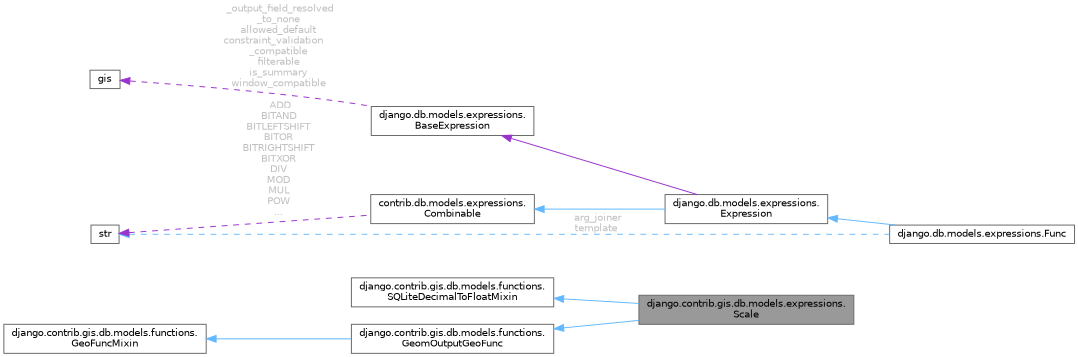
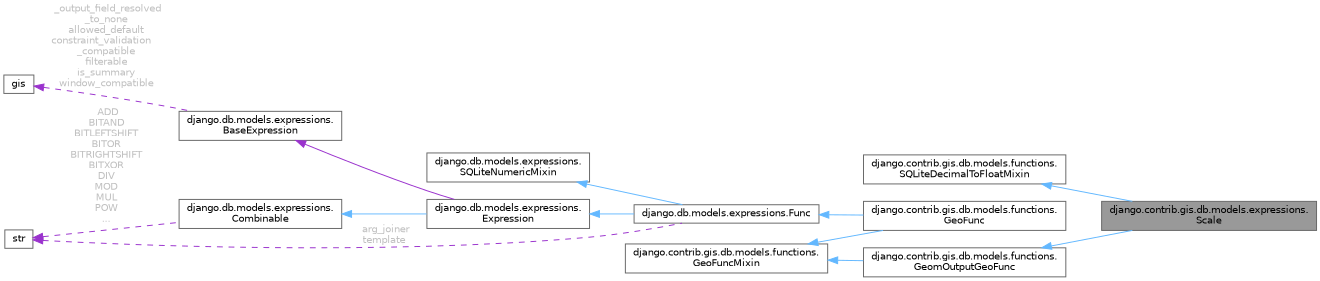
node "django.db.models.expressions. SQLiteNumericMixin": added
node "contrib.db.models.expressions. Combinable": label "contrib.db.models.expressions. Combinable" -> "django.db.models.expressions. Combinable"
node "django.contrib.gis.db.models.functions. GeoFunc": added
edge "django.db.models.expressions.Func" -> "str": color steelblue1 -> darkorchid3
